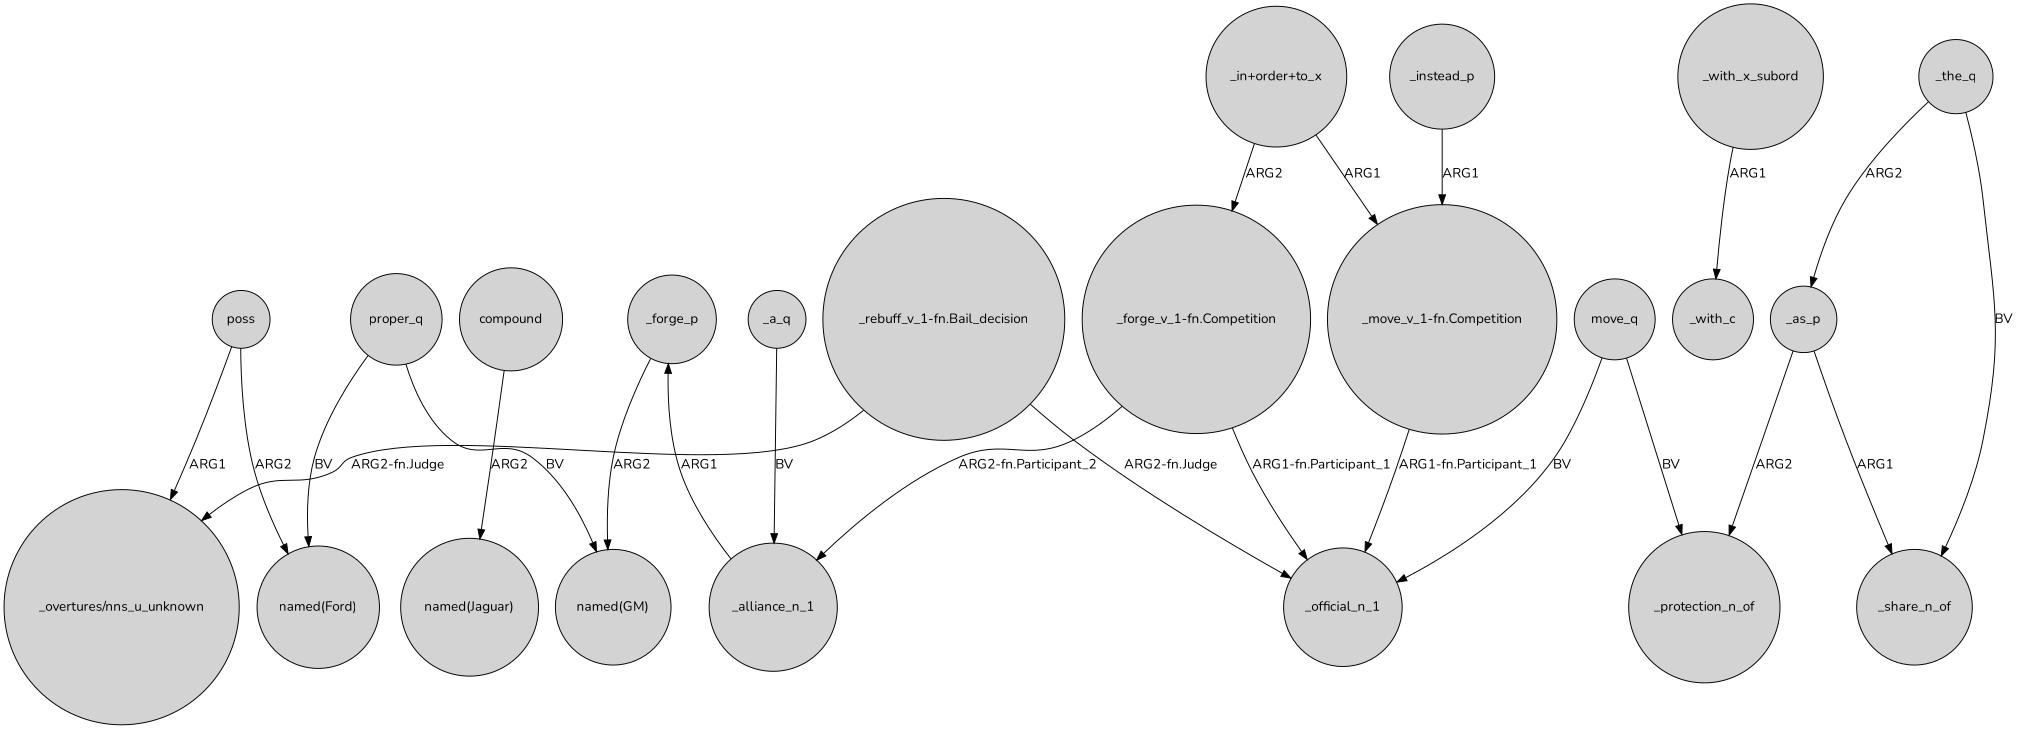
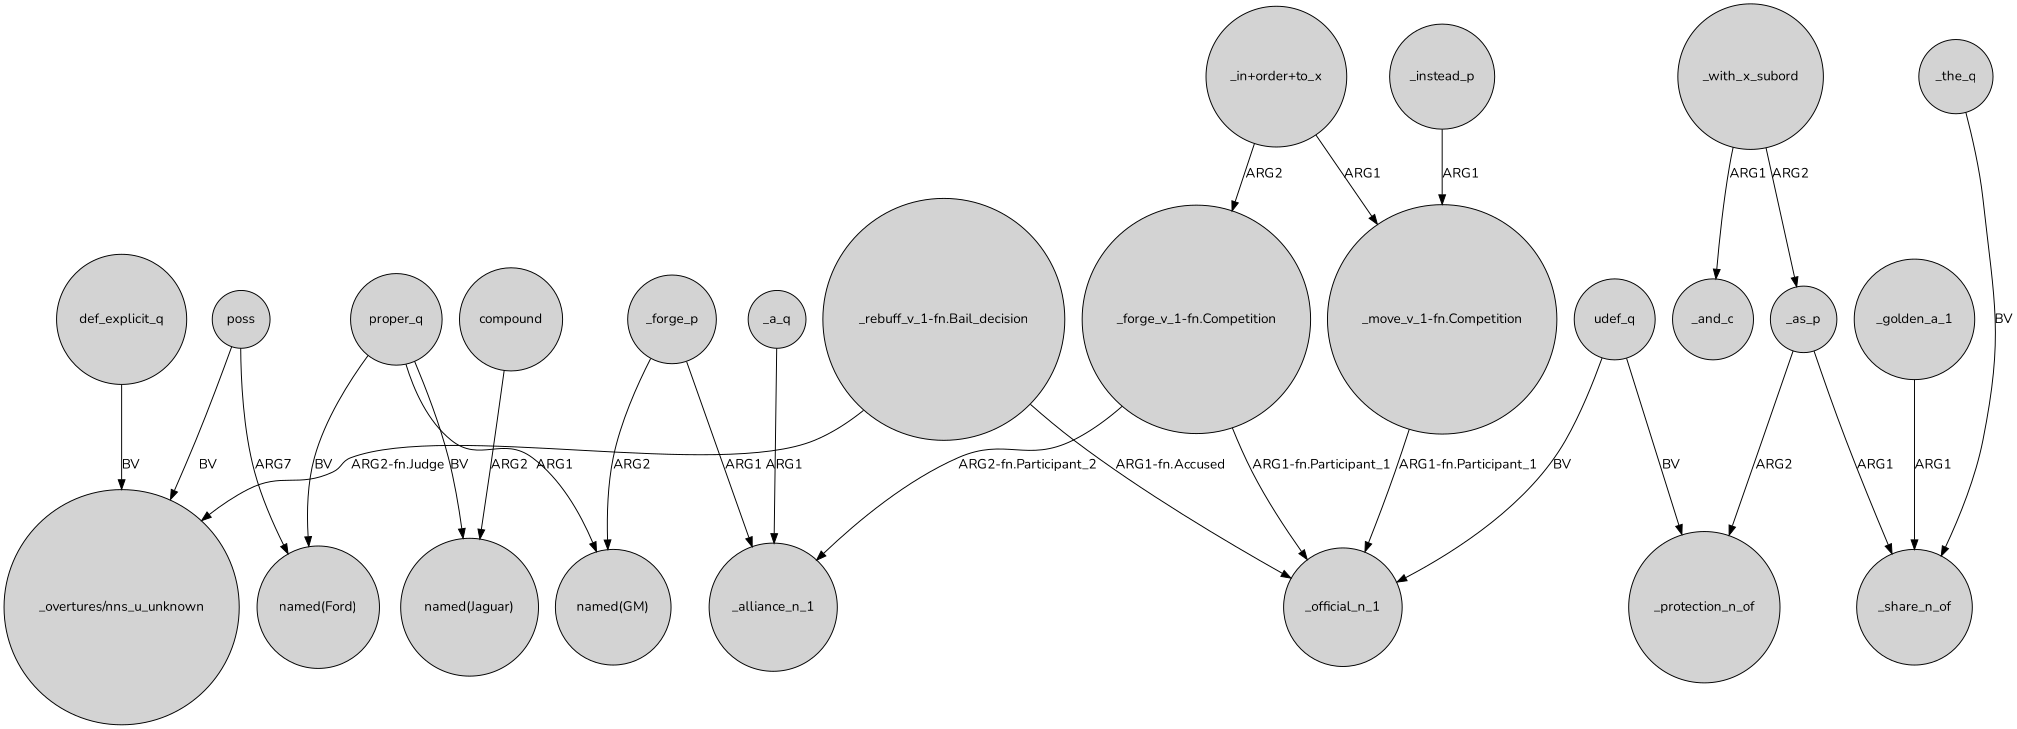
edge "_the_q" -> "_as_p": now "_with_x_subord" -> "_as_p"
node "def_explicit_q": added
node "move_q": label "move_q" -> "udef_q"
node "_with_c": label "_with_c" -> "_and_c"
node "_golden_a_1": added
edge "proper_q" -> "named(Jaguar)": added, label "BV"
edge "poss" -> "_overtures/nns_u_unknown": label "ARG1" -> "BV"
edge "poss" -> "named(Ford)": label "ARG2" -> "ARG7"
edge "proper_q" -> "named(GM)": label "BV" -> "ARG1"
edge "_a_q" -> "_alliance_n_1": label "BV" -> "ARG1"
edge "_rebuff_v_1-fn.Bail_decision" -> "_official_n_1": label "ARG2-fn.Judge" -> "ARG1-fn.Accused"
edge "_alliance_n_1" -> "_forge_p": reversed
